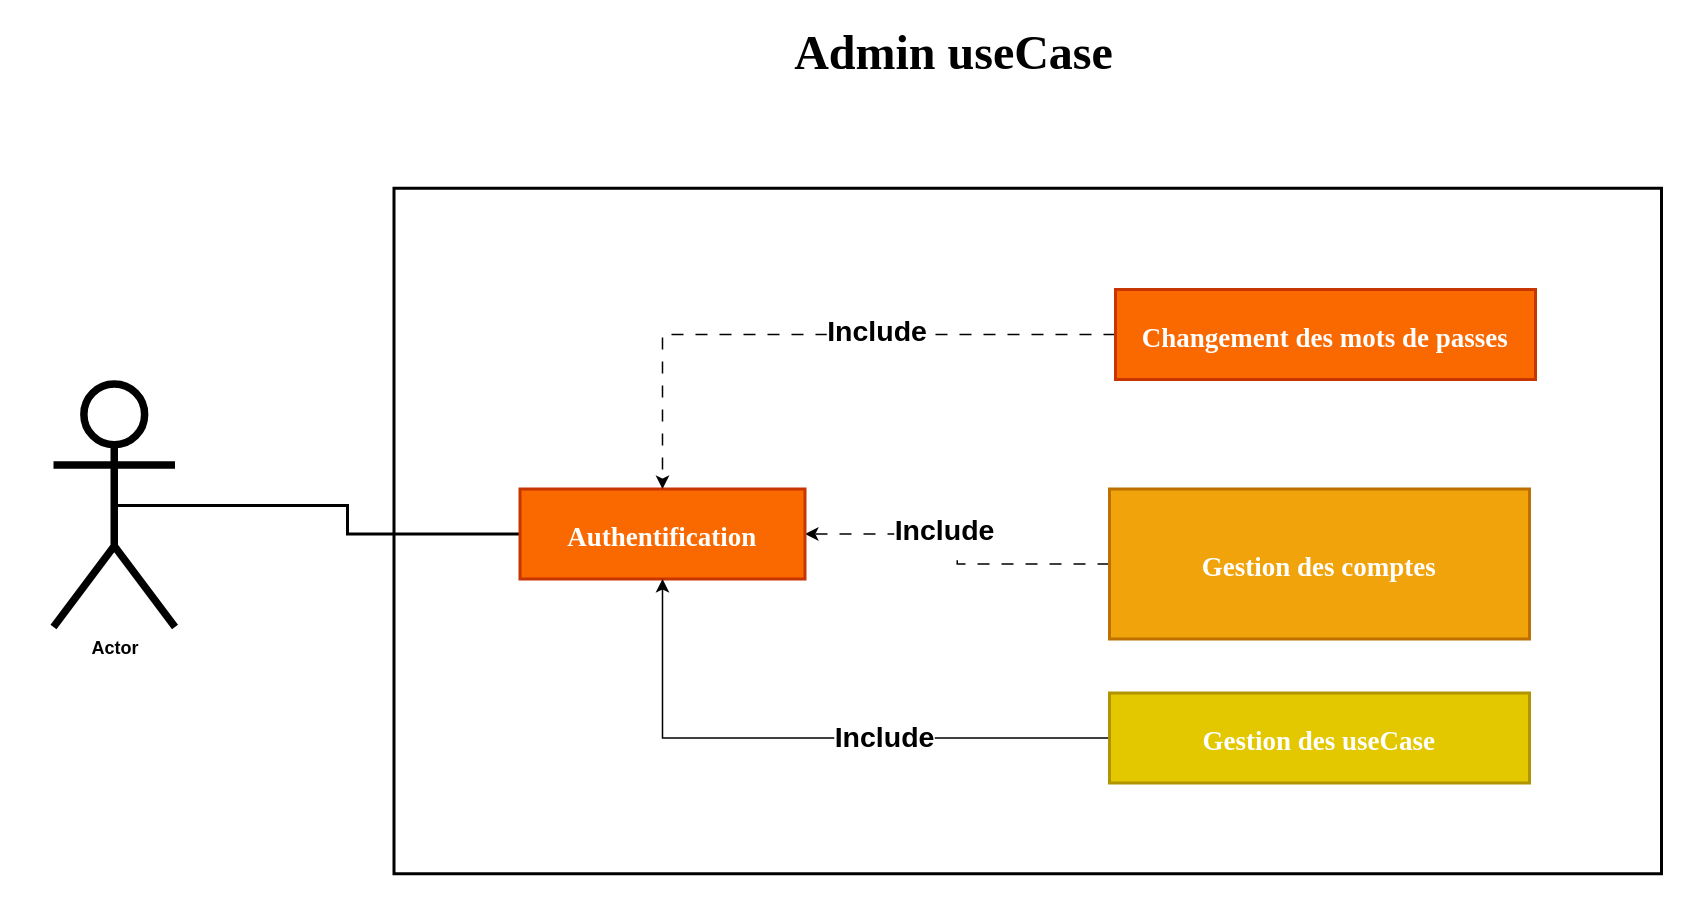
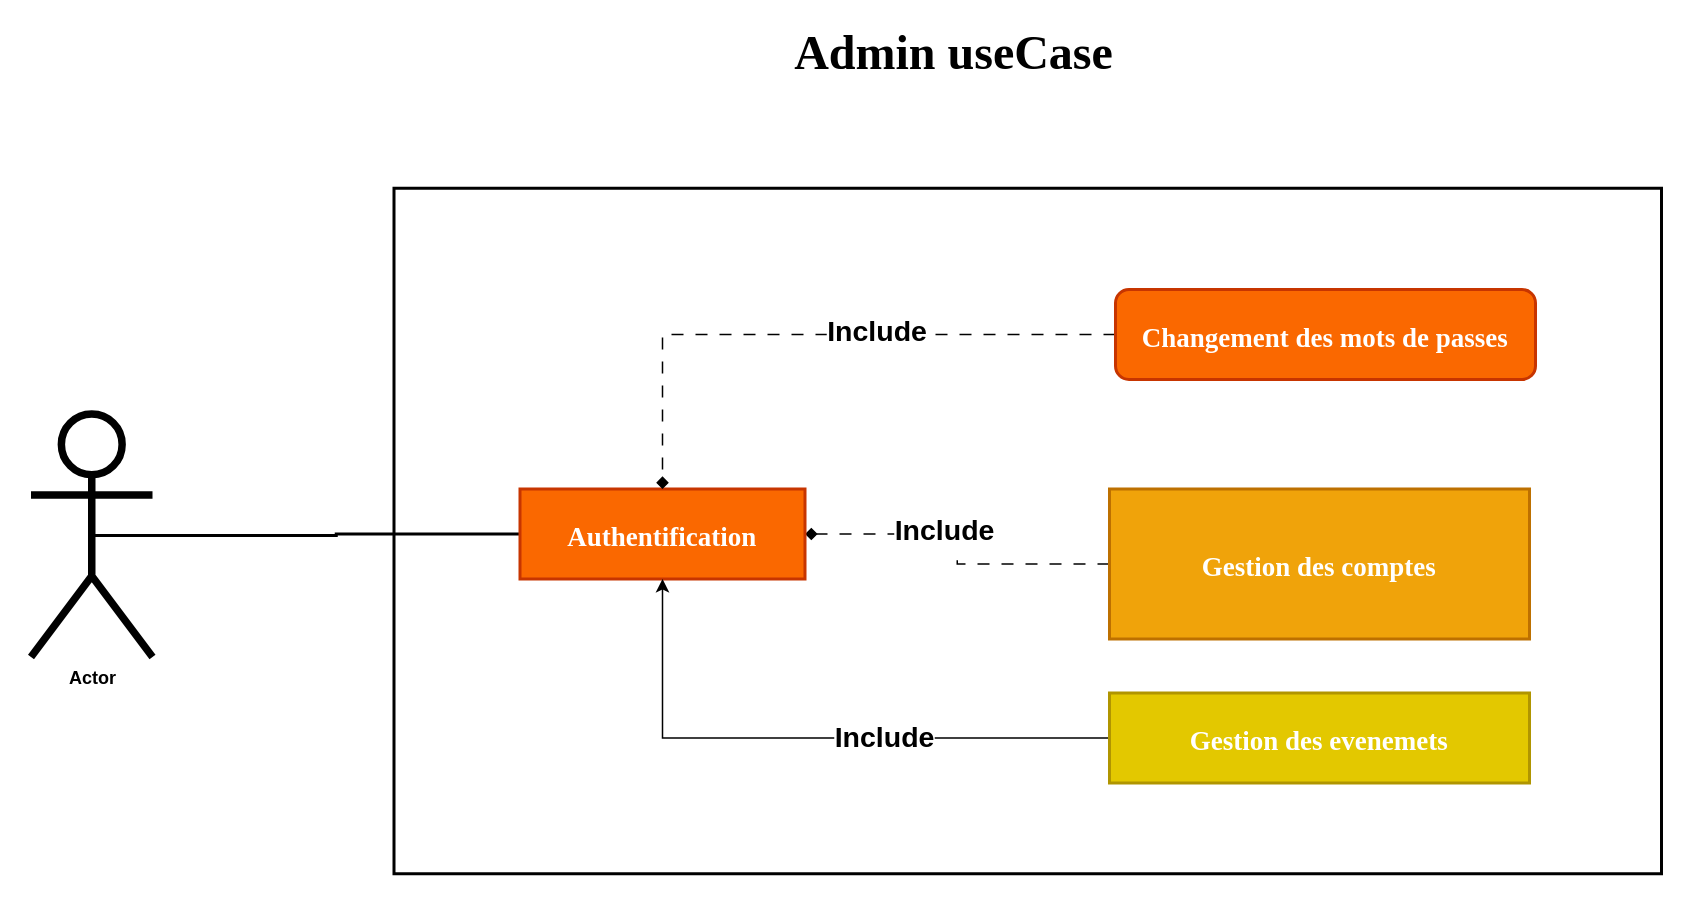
node "Changement des mots de passes": shape rectangle -> rounded rectangle
edge "Changement des mots de passes" -> "Authentification": arrowhead classic -> diamond
node "Actor": moved (114, 506) -> (92, 536)
edge "Gestion des comptes" -> "Authentification": arrowhead classic -> diamond
node "Gestion des useCase": label "Gestion des useCase" -> "Gestion des evenemets"
